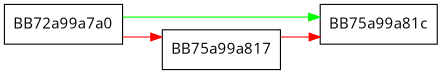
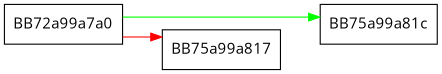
edge "BB75a99a817" -> "BB75a99a81c": removed
